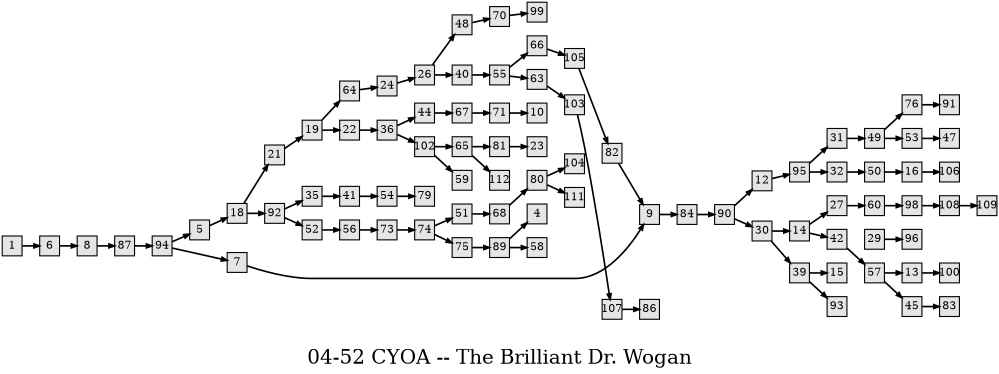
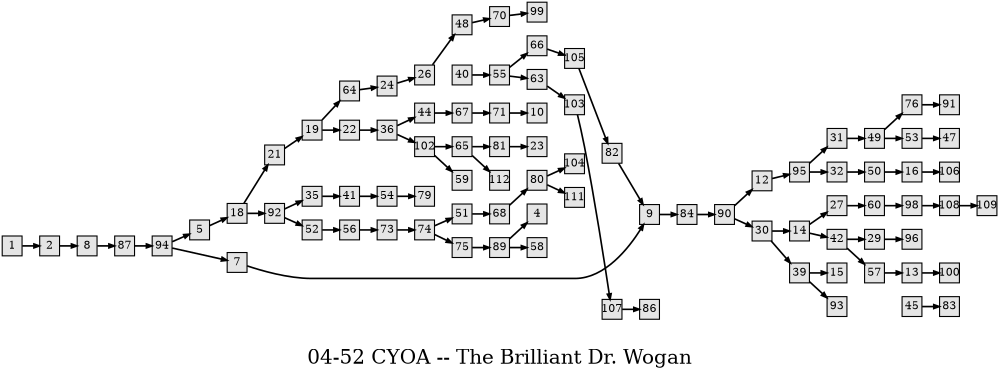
edge "26" -> "40": removed
edge "42" -> "29": added
node "6": label "6" -> "2"
edge "57" -> "45": removed
